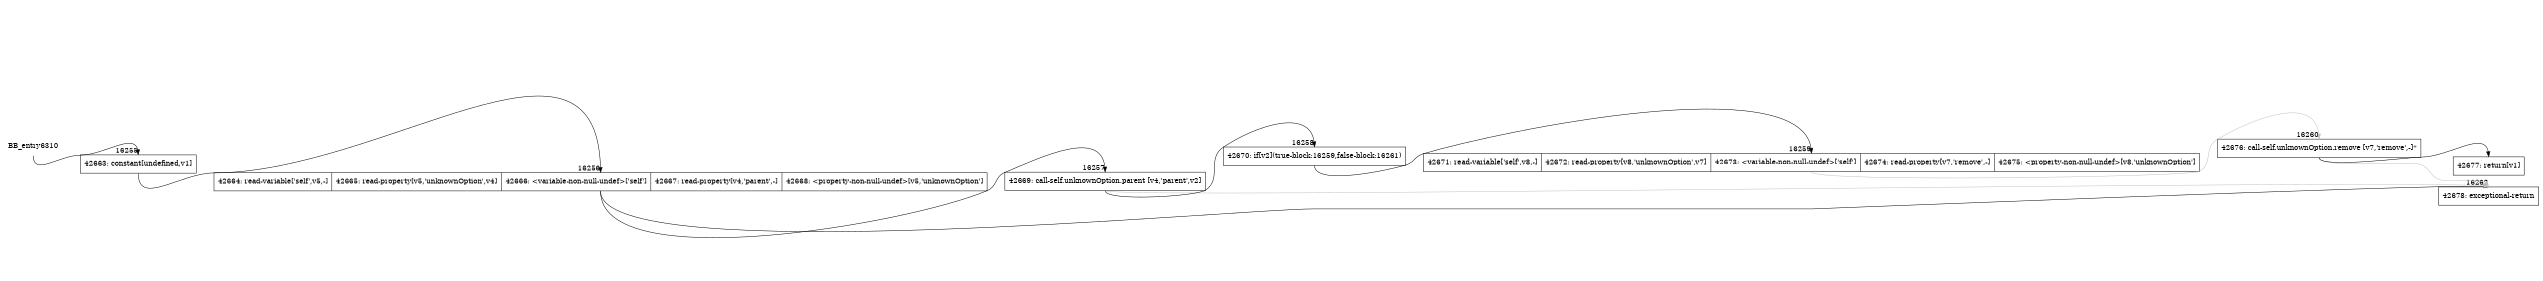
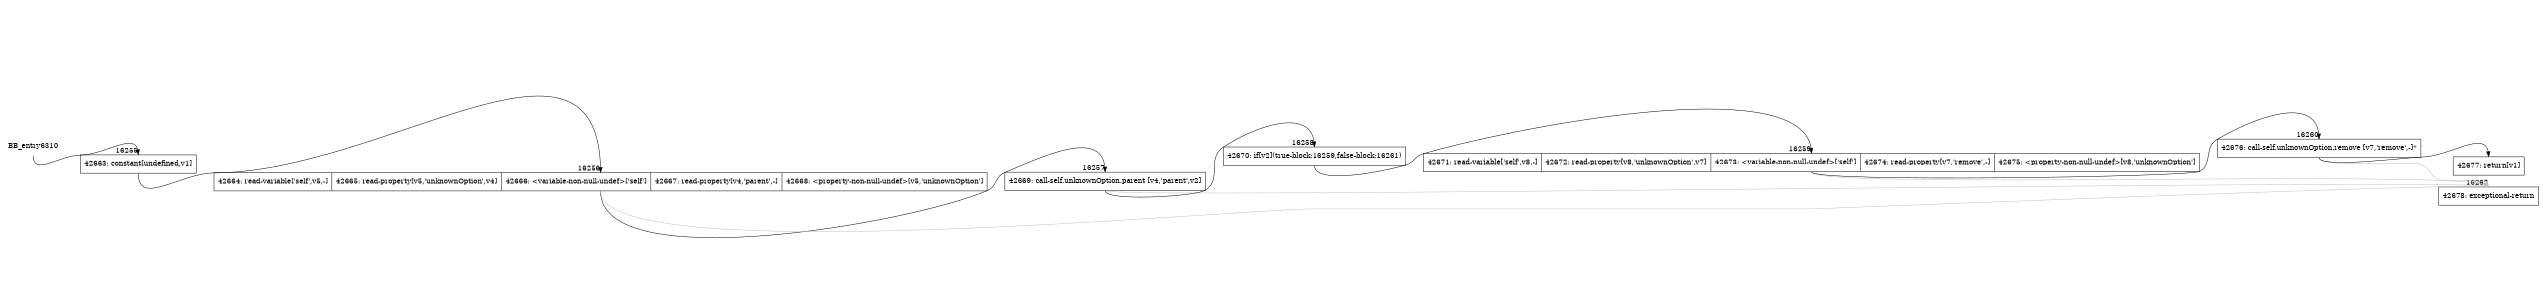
edge "42671: read-variable['self',v8,-]" -> "42676: call-self.unknownOption.remove [v7,'remove',-]*": color gray -> black
edge "42671: read-variable['self',v8,-]" -> "42678: exceptional-return": added
edge "42664: read-variable['self',v5,-]" -> "42678: exceptional-return": color black -> gray
